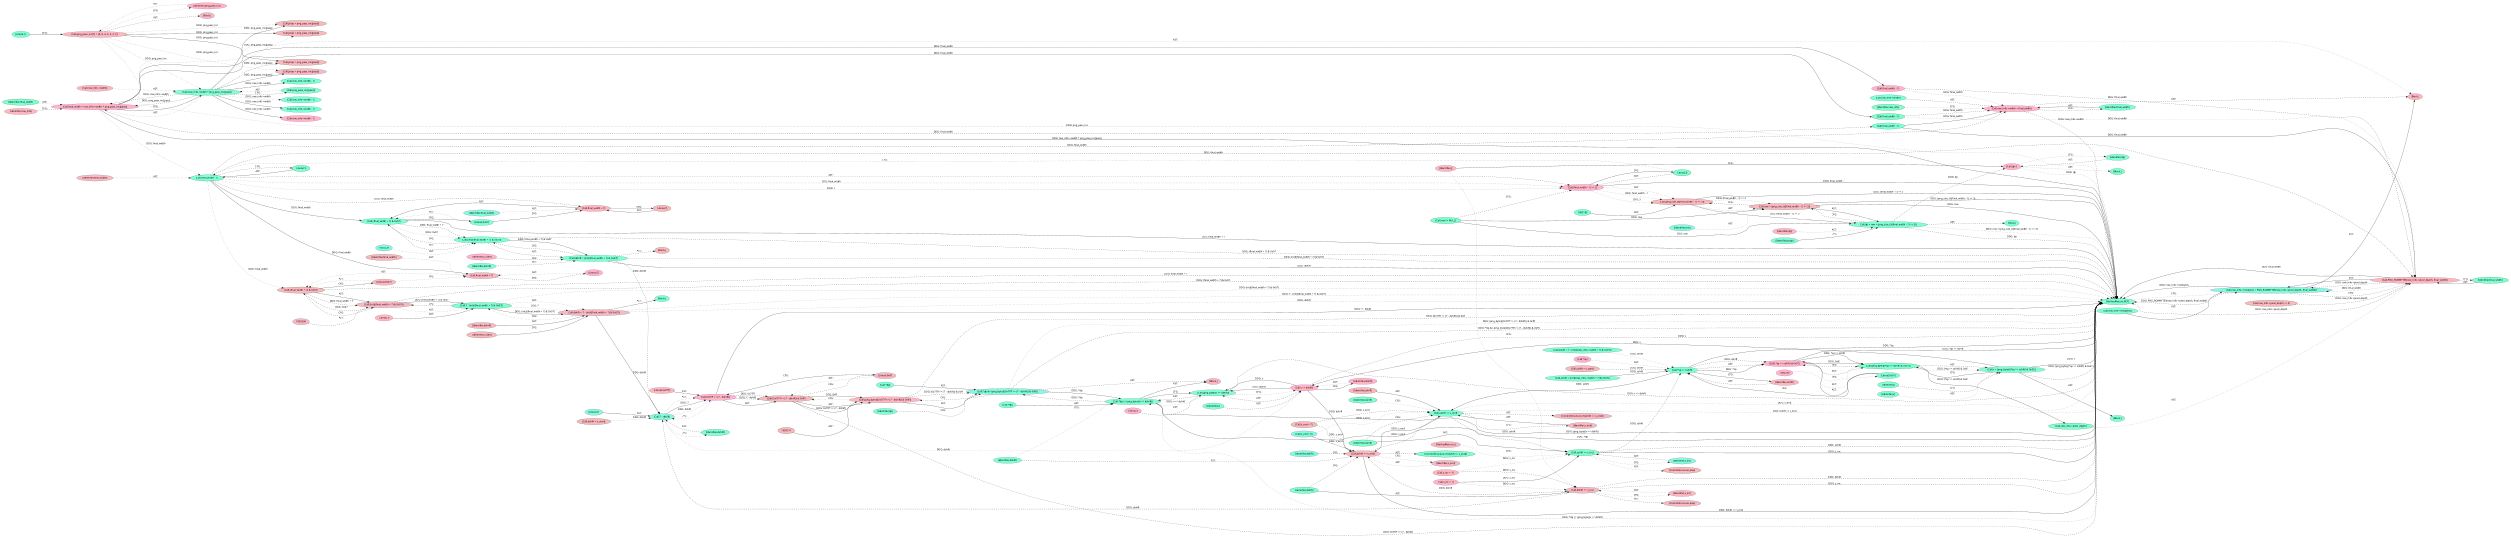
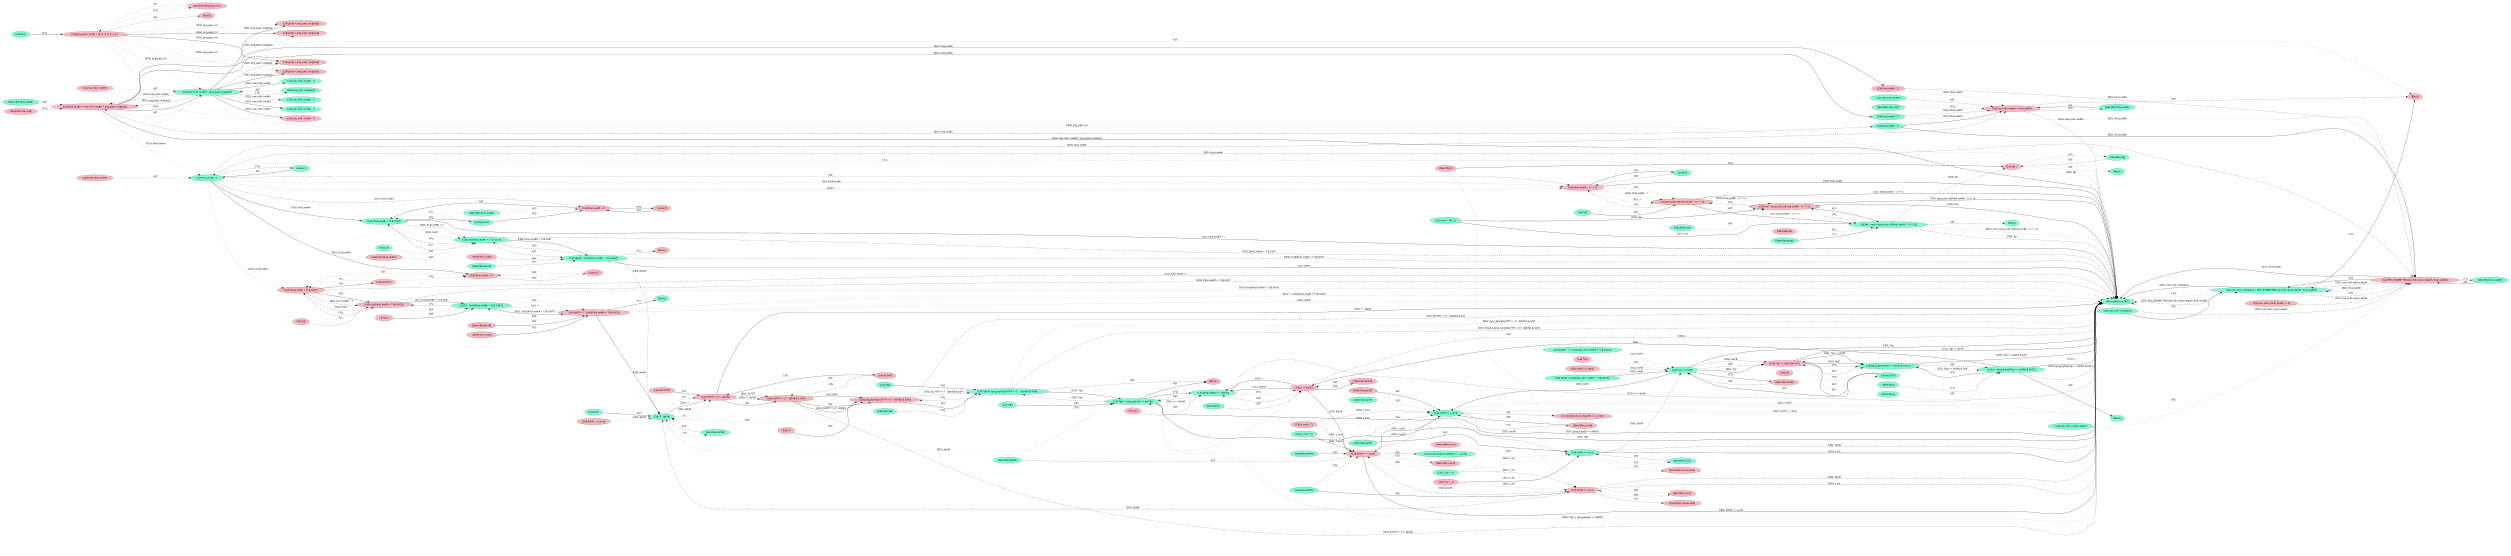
edge "(Call,row != NULL)" -> "(Call,(final_width - 1) >> 3)": now "(Call,(png_size_t)((final_width - 1) >> 3))" -> "(Call,(final_width - 1) >> 3)"
edge "(Call,(png_byte)((*sp >> sshift) & 0x01))" -> "(Call,row_info->pixel_depth)": now "(Call,(png_byte)((*sp >> sshift) & 0x01))" -> "(MethodReturn,RET)"
edge "(Call,(png_byte)((0x7f7f >> (7 - dshift)) & 0xff))" -> "(Call,(0x7f7f >> (7 - dshift)) & 0xff)": now "(Call,(png_byte)((0x7f7f >> (7 - dshift)) & 0xff))" -> "(Call,7 - dshift)"
node "(Call,s_inc = -1)": fillcolor lightpink -> aquamarine
